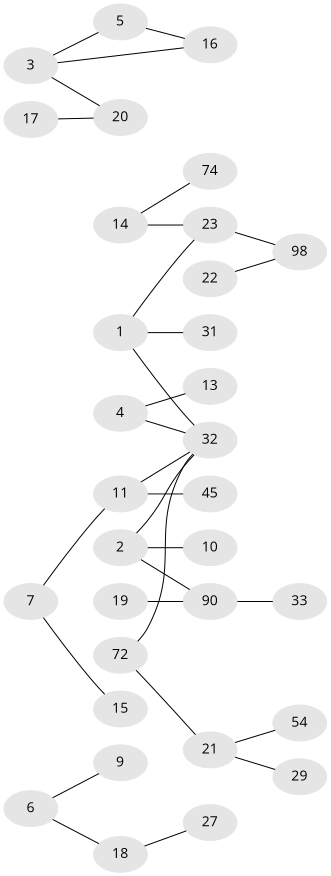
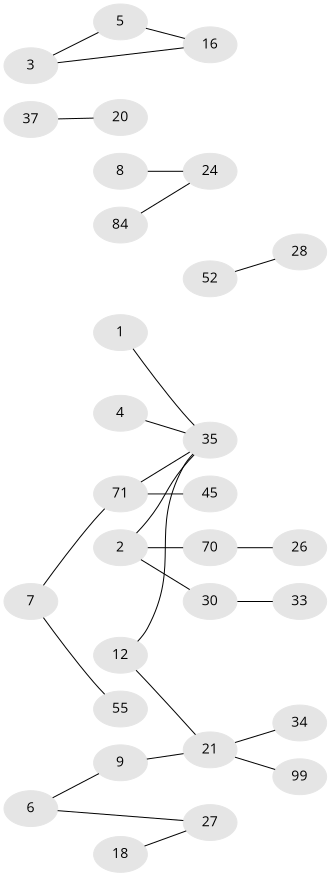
edge "3" -- "20": removed
node "17": label "17" -> "37"
node "8": added
node "74": label "74" -> "24"
node "14": label "14" -> "84"
node "23": removed
node "98": label "98" -> "28"
node "22": label "22" -> "52"
node "31": removed
node "13": removed
node "32": label "32" -> "35"
node "11": label "11" -> "71"
node "10": label "10" -> "70"
node "26": added
node "19": removed
node "90": label "90" -> "30"
node "72": label "72" -> "12"
node "15": label "15" -> "55"
node "54": label "54" -> "34"
edge "21" -- "9": added
node "29": label "29" -> "99"
edge "6" -- "18": now "6" -- "27"
